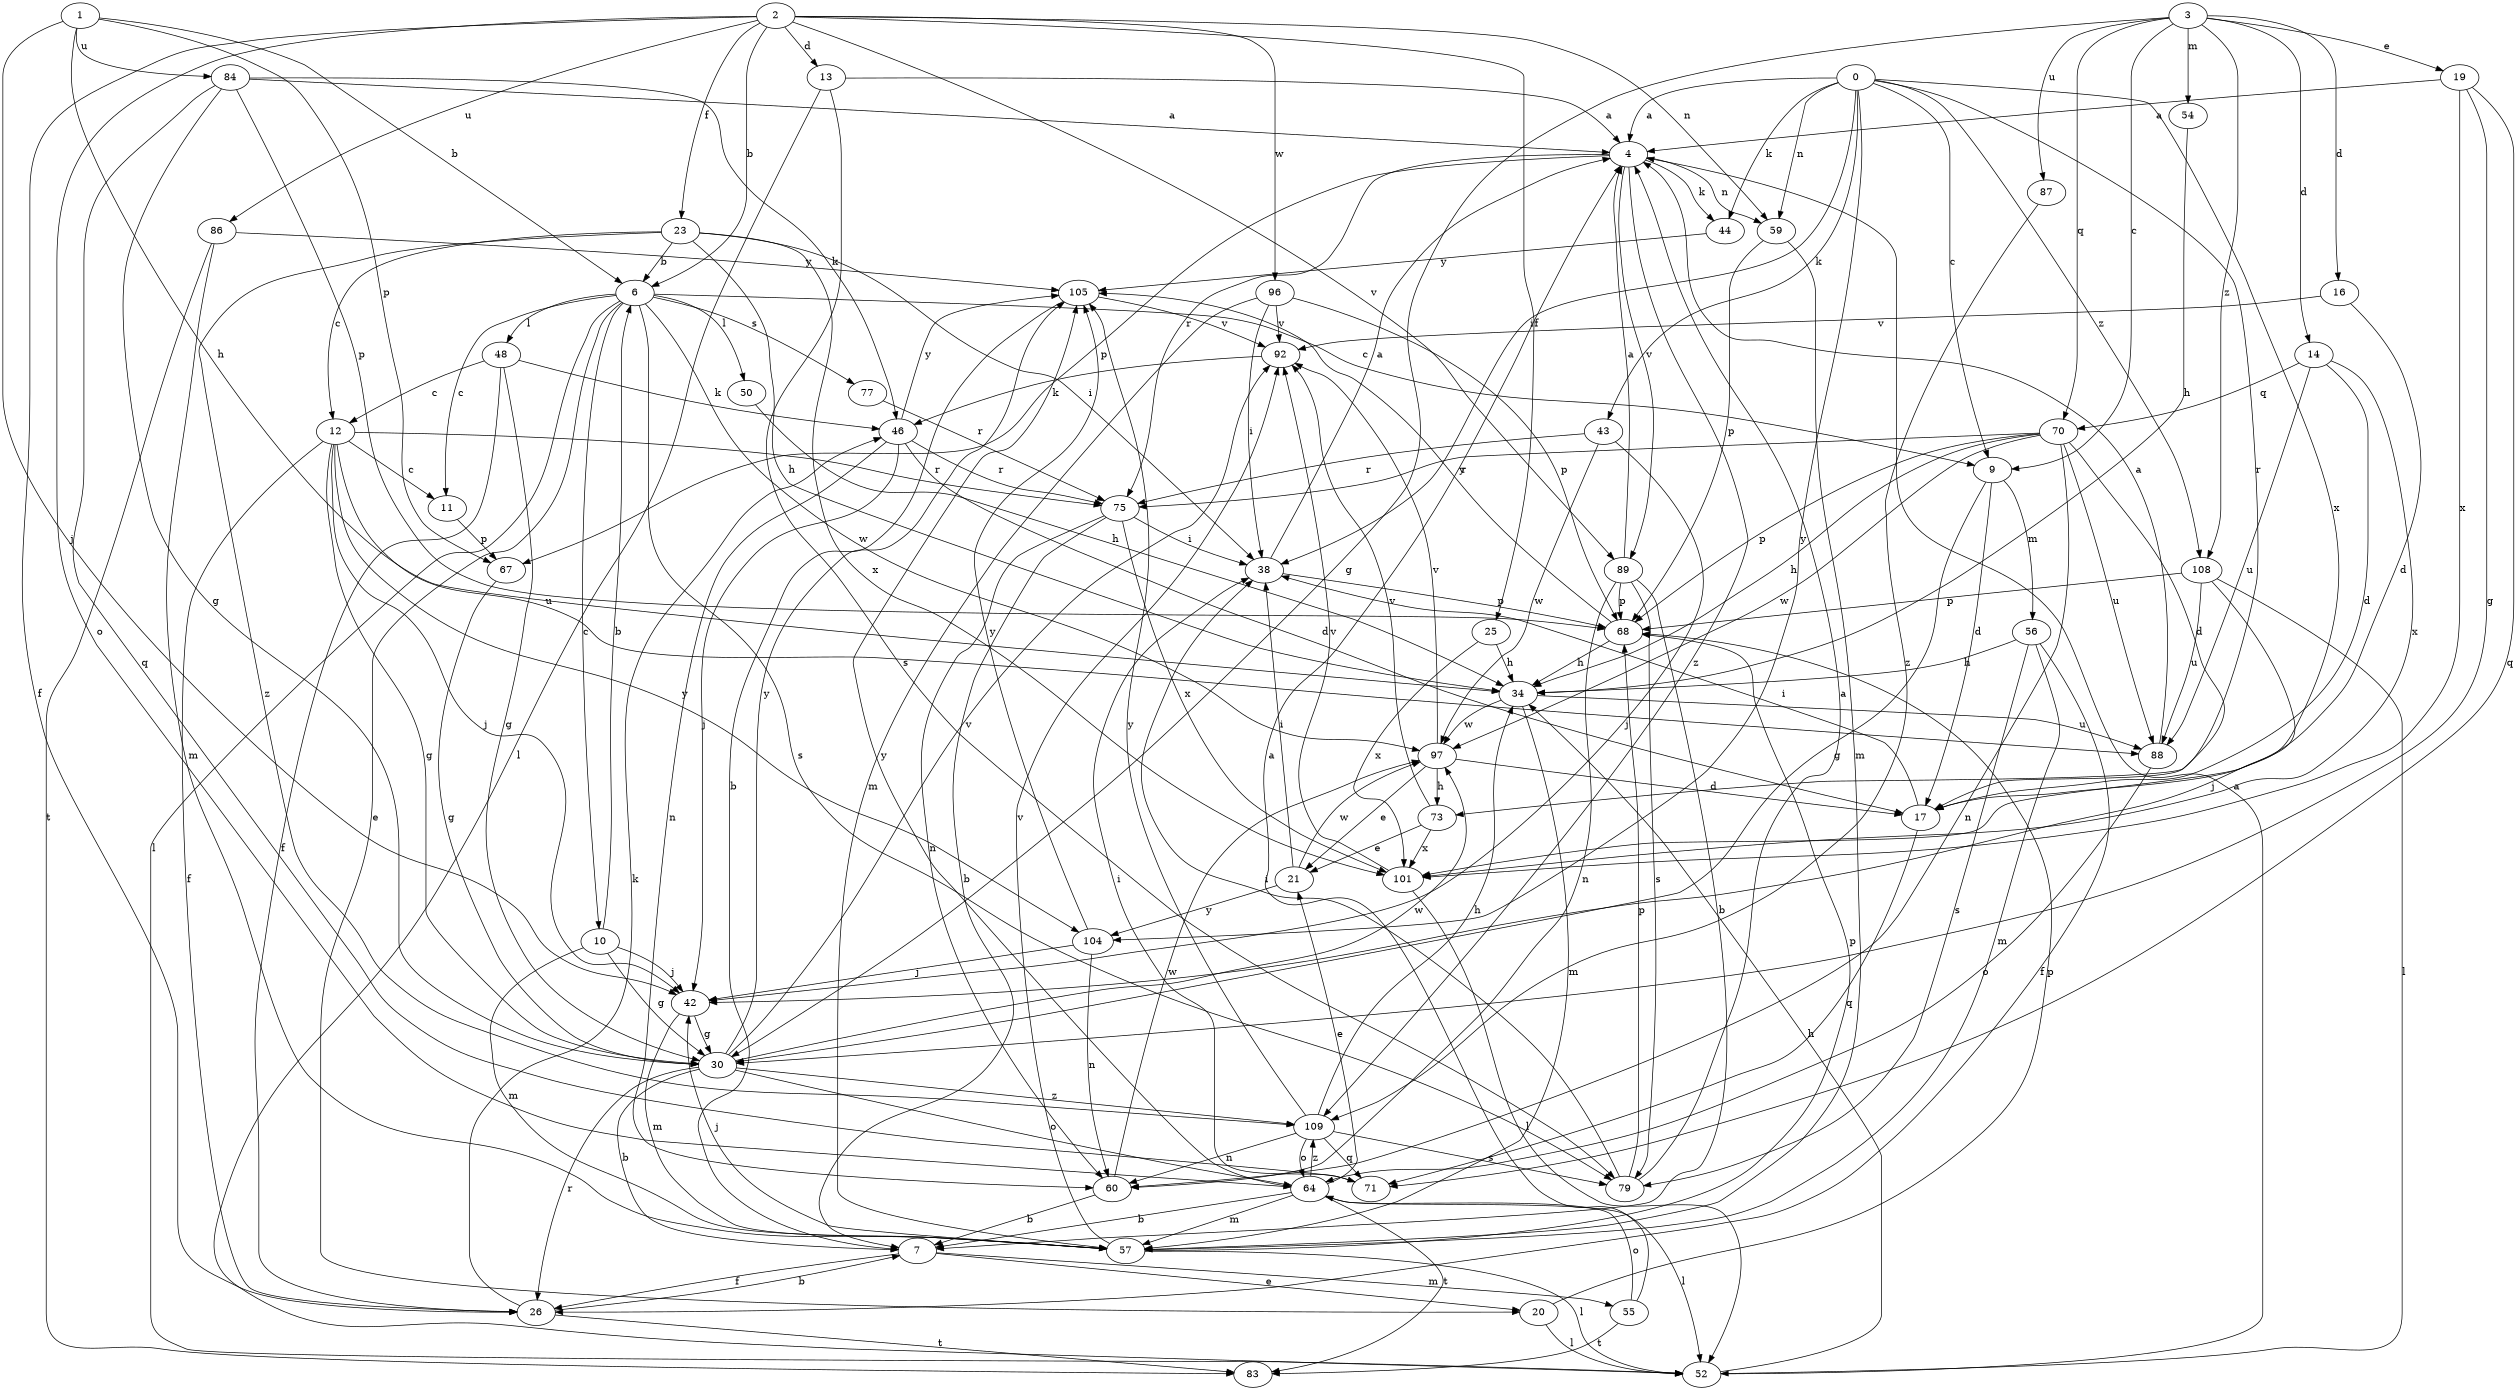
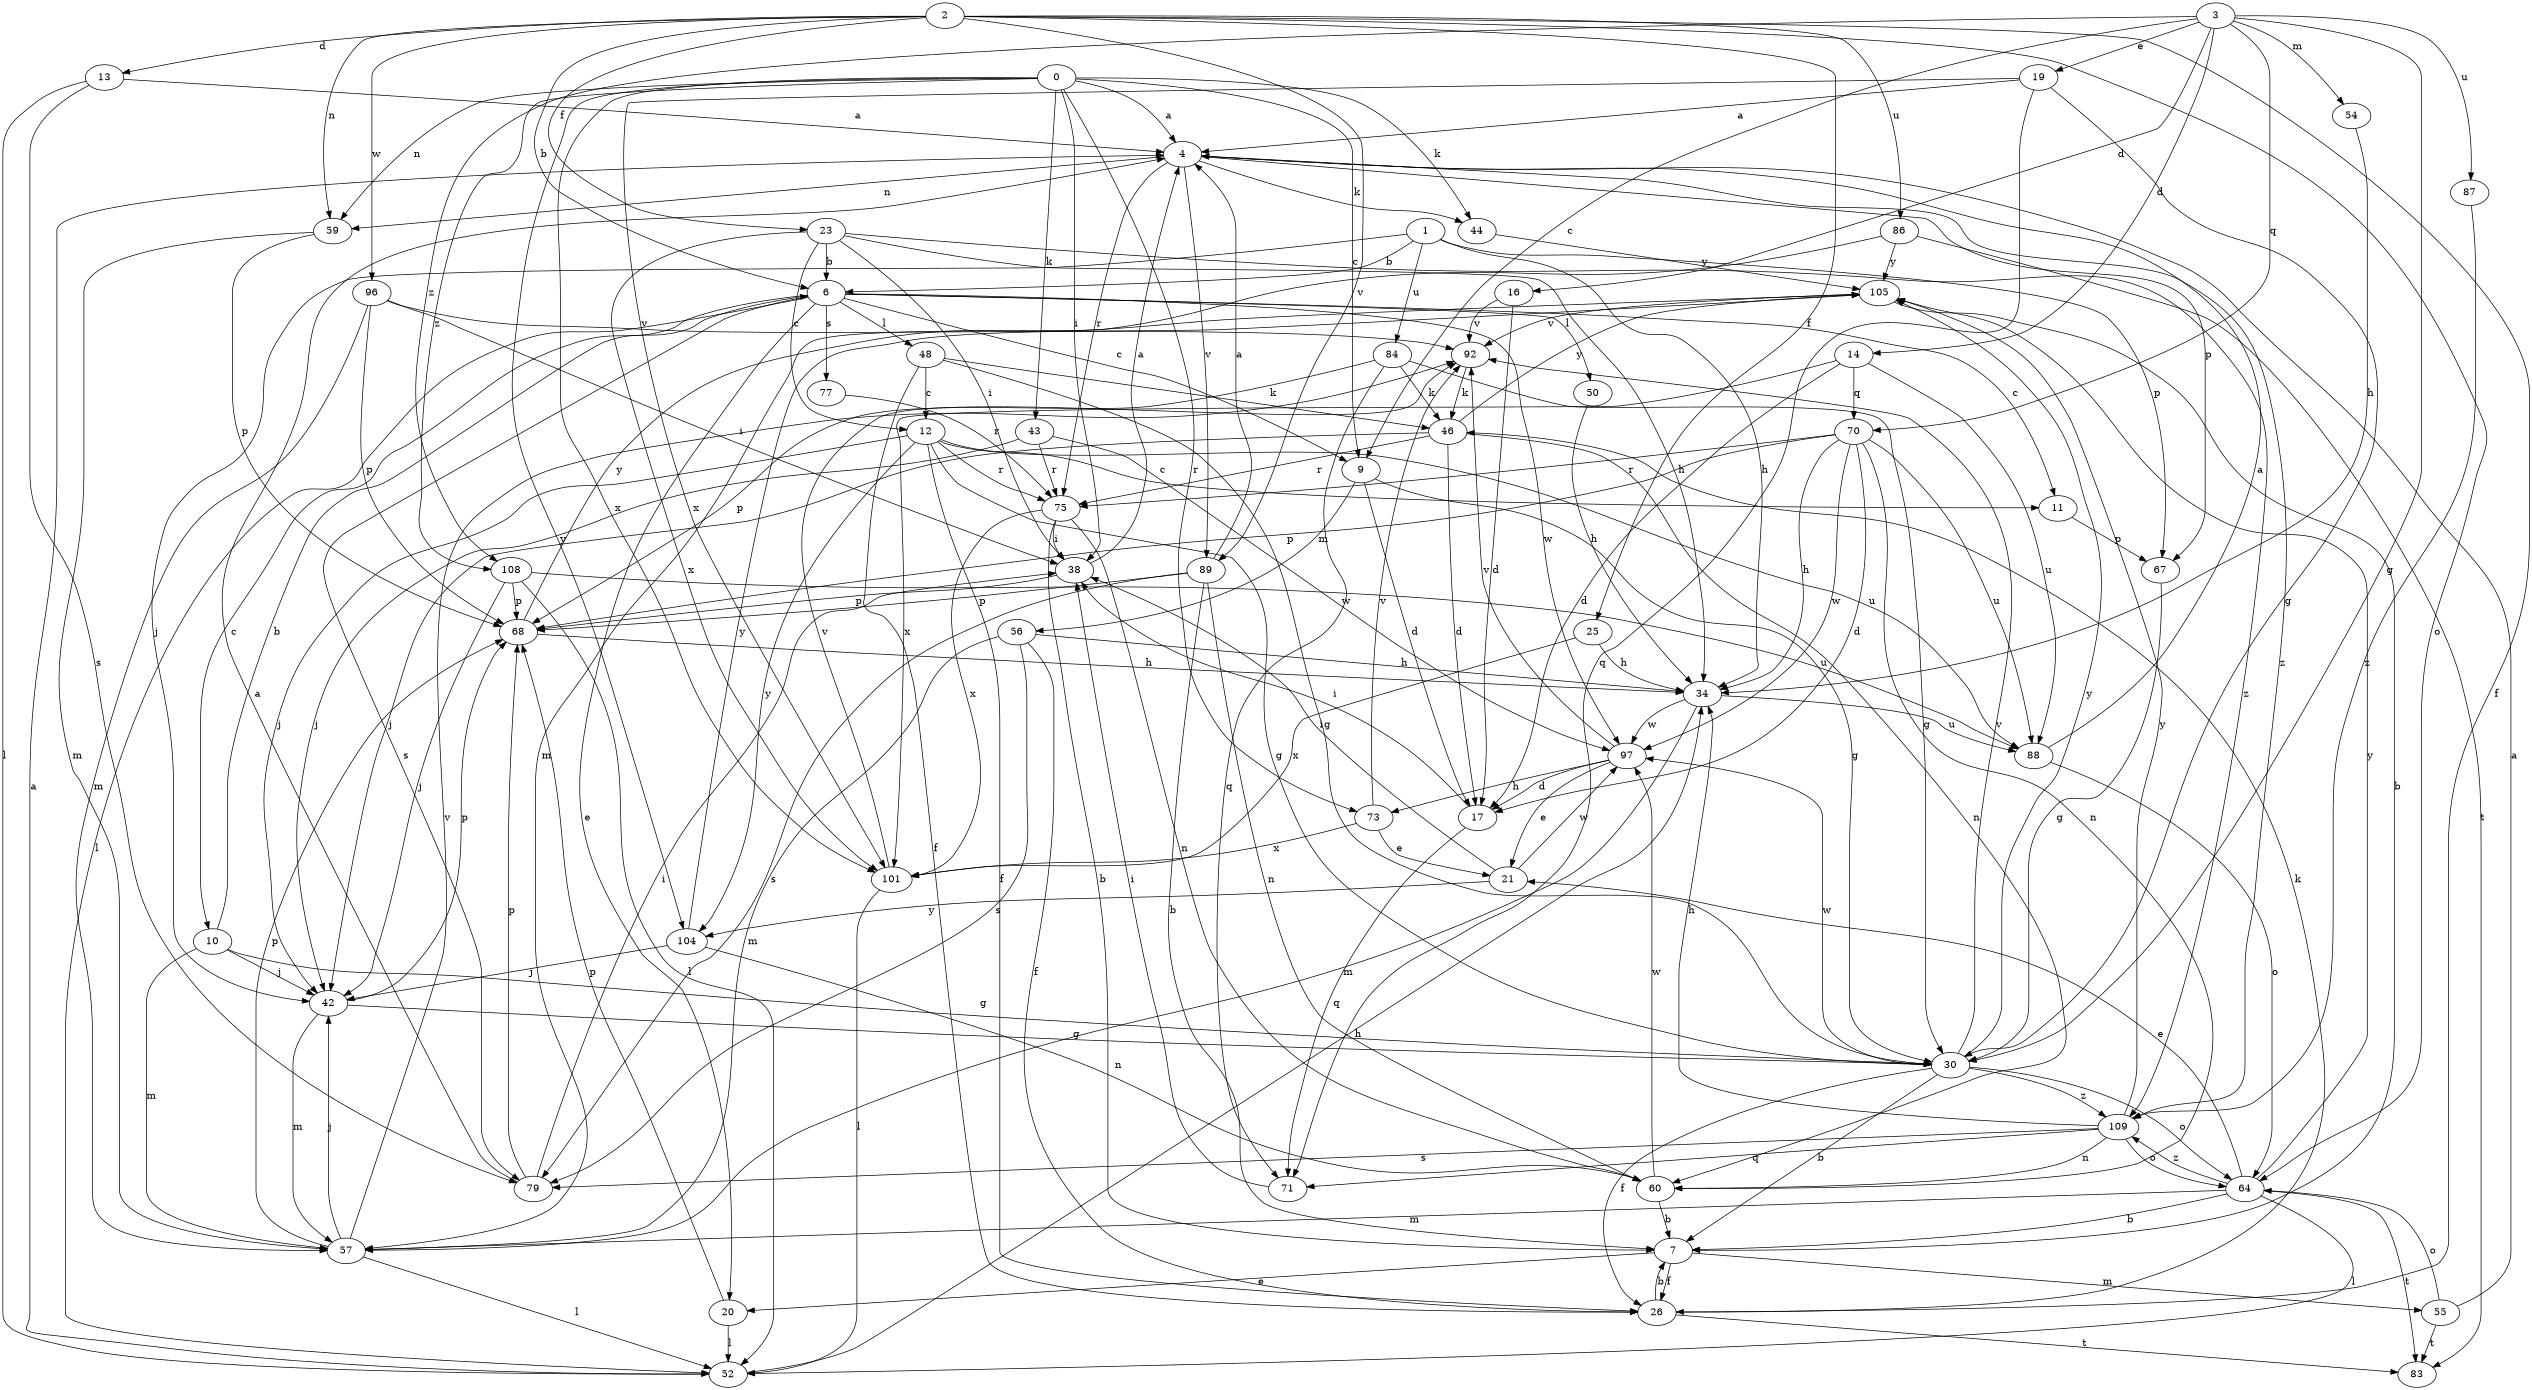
edge "84" -> "4": removed, label "a"
edge "42" -> "68": added, label "p"
edge "30" -> "26": label "r" -> "f"
